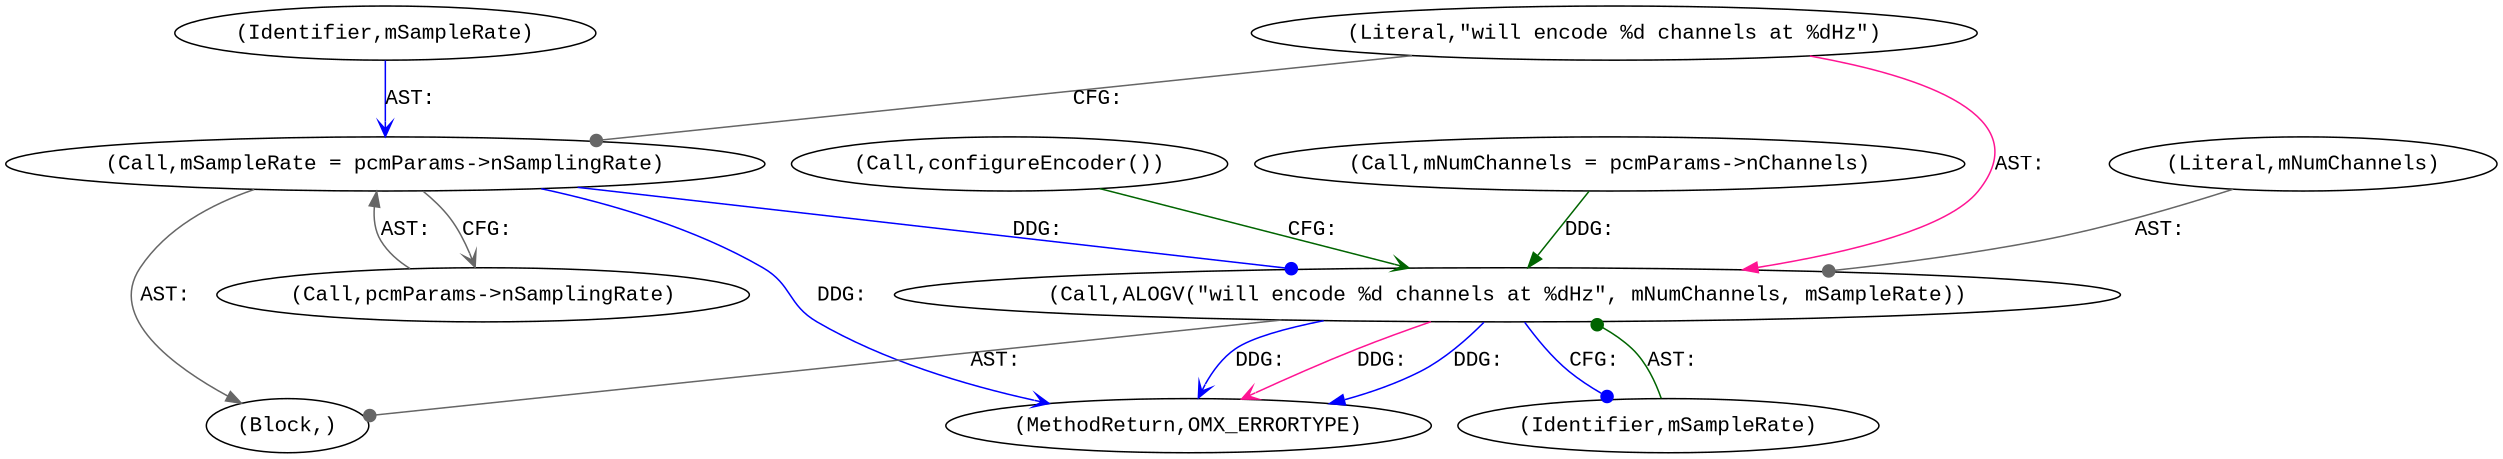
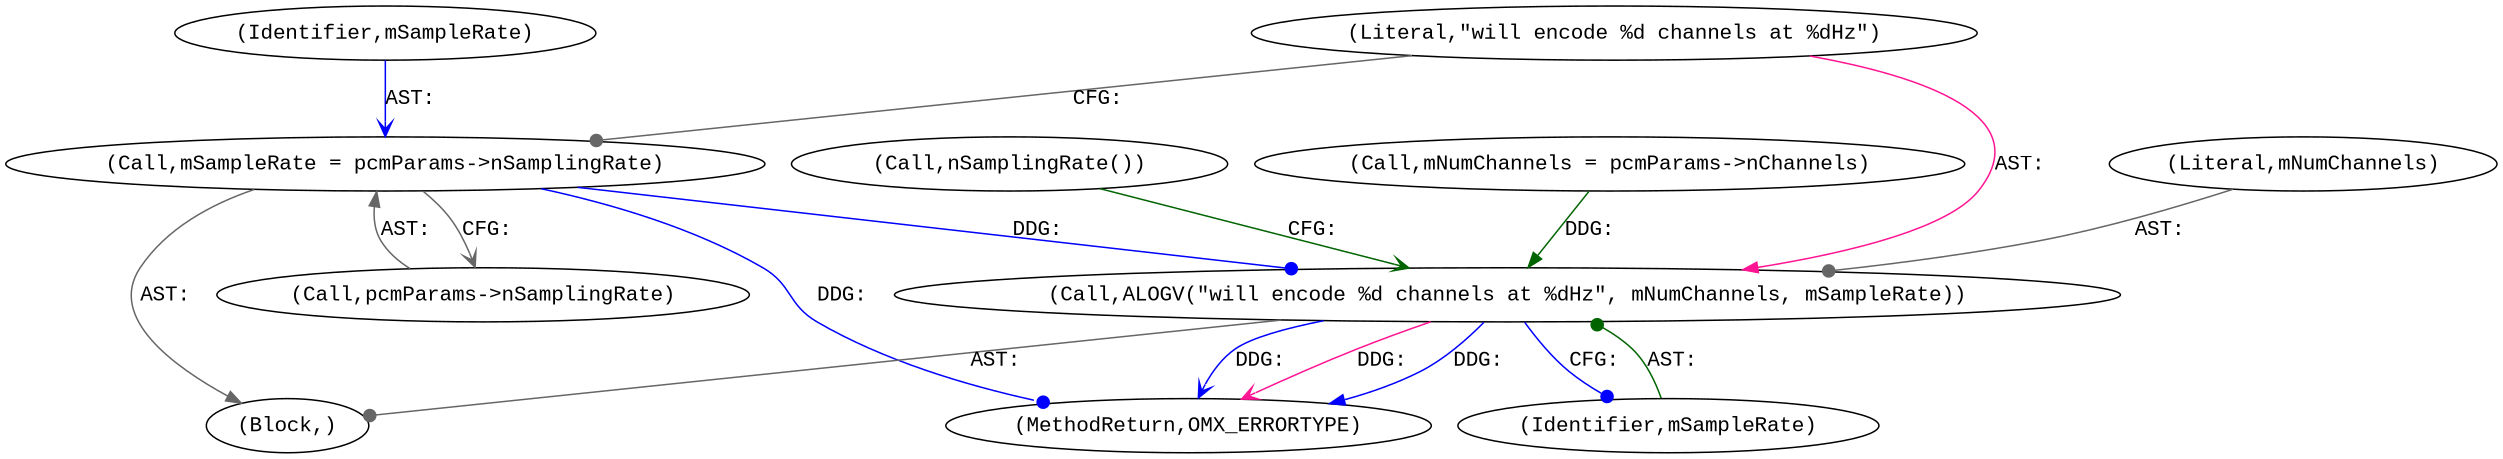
node "(Call,configureEncoder())": label "(Call,configureEncoder())" -> "(Call,nSamplingRate())"
edge "(Call,mSampleRate = pcmParams->nSamplingRate)" -> "(MethodReturn,OMX_ERRORTYPE)": arrowhead vee -> dot
